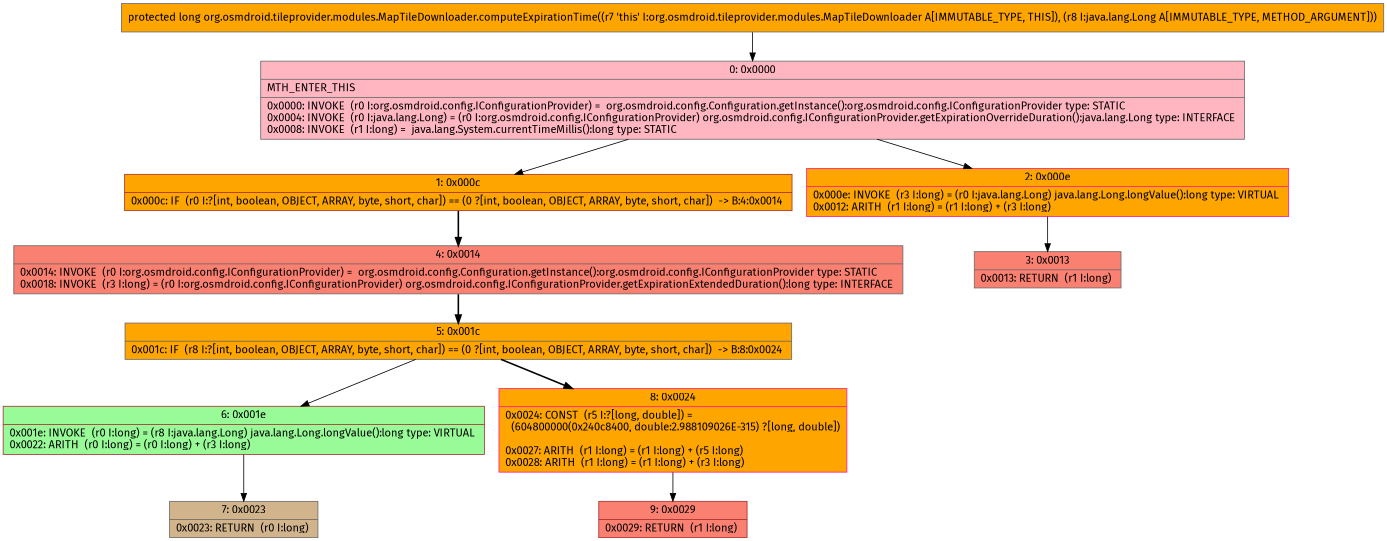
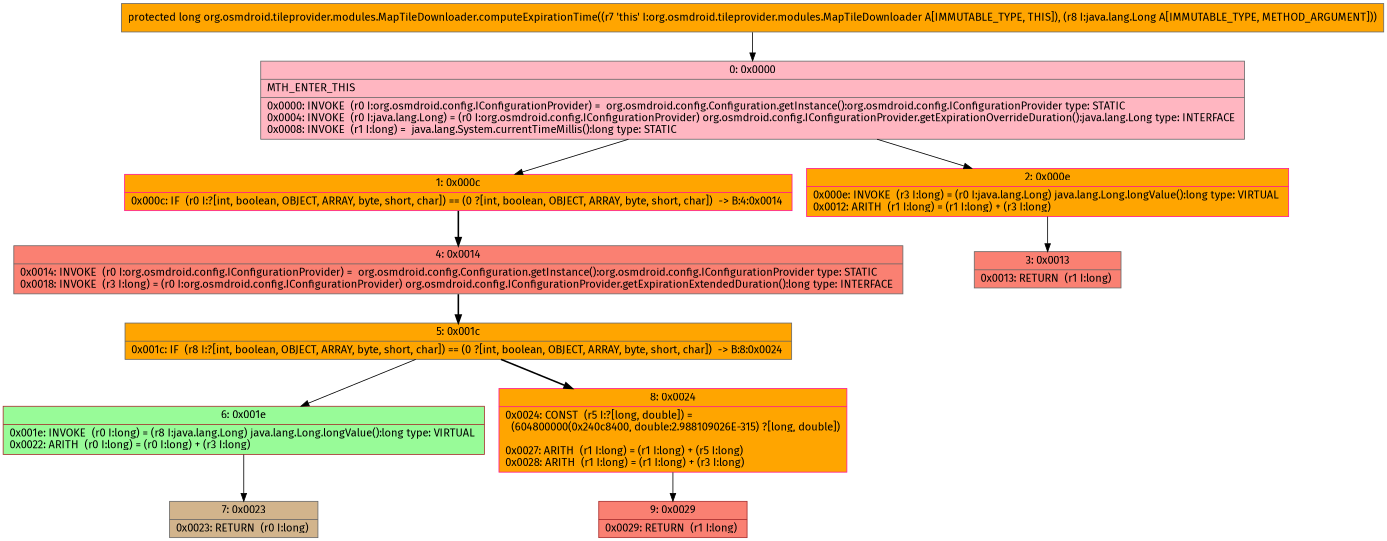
node "1: 0x000c": color brown -> deeppink
